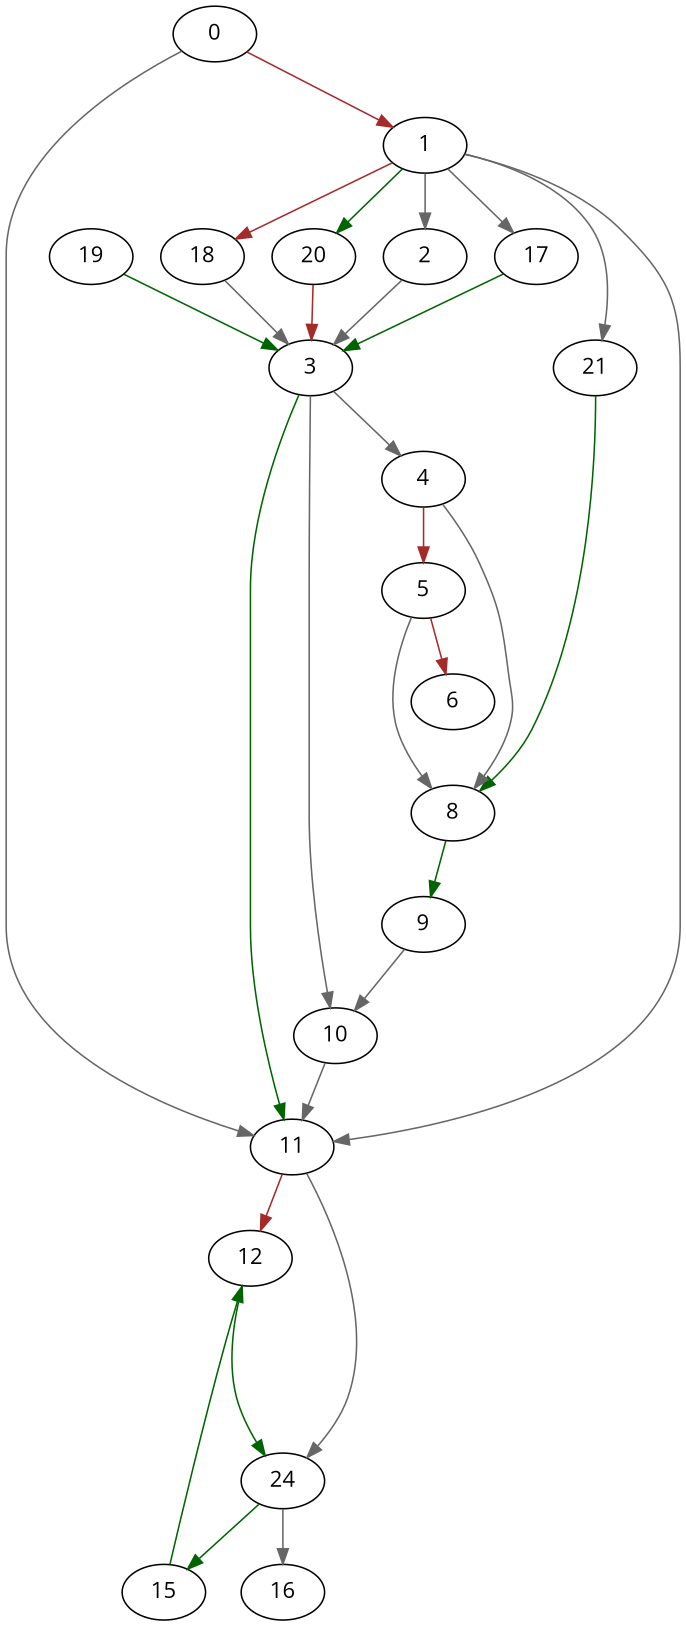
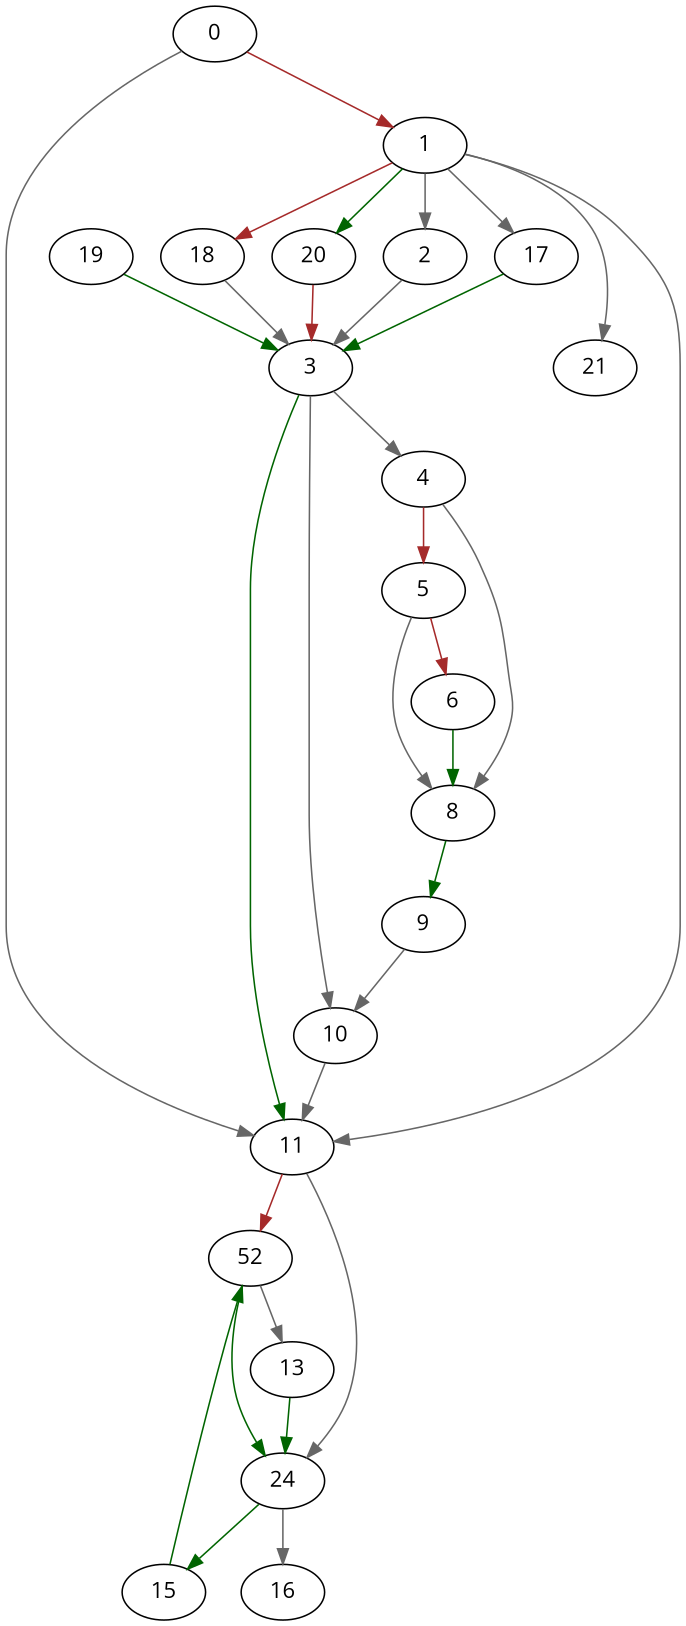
edge "21" -> "8": now "6" -> "8"
node "12": label "12" -> "52"
node "13": added
